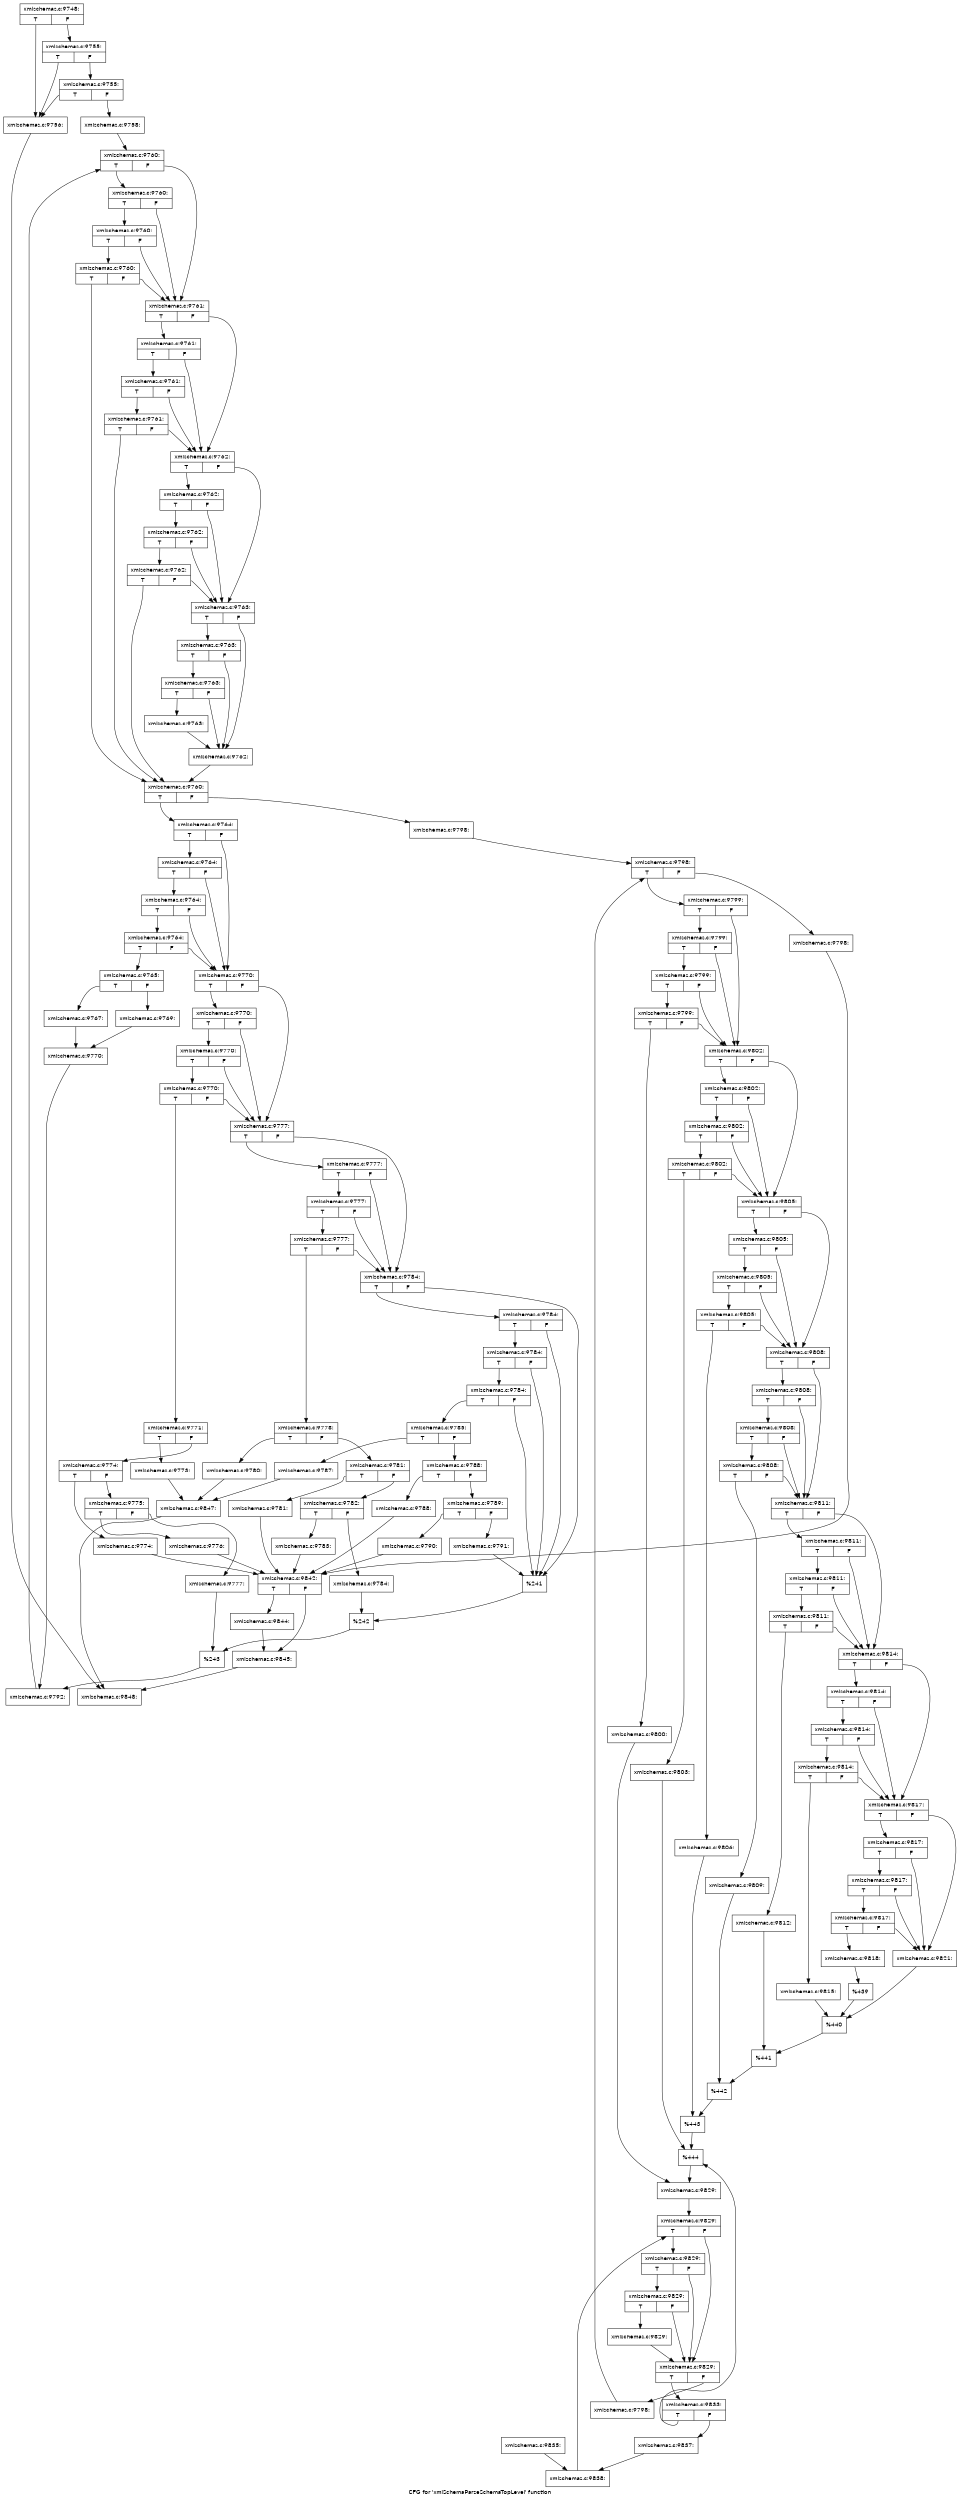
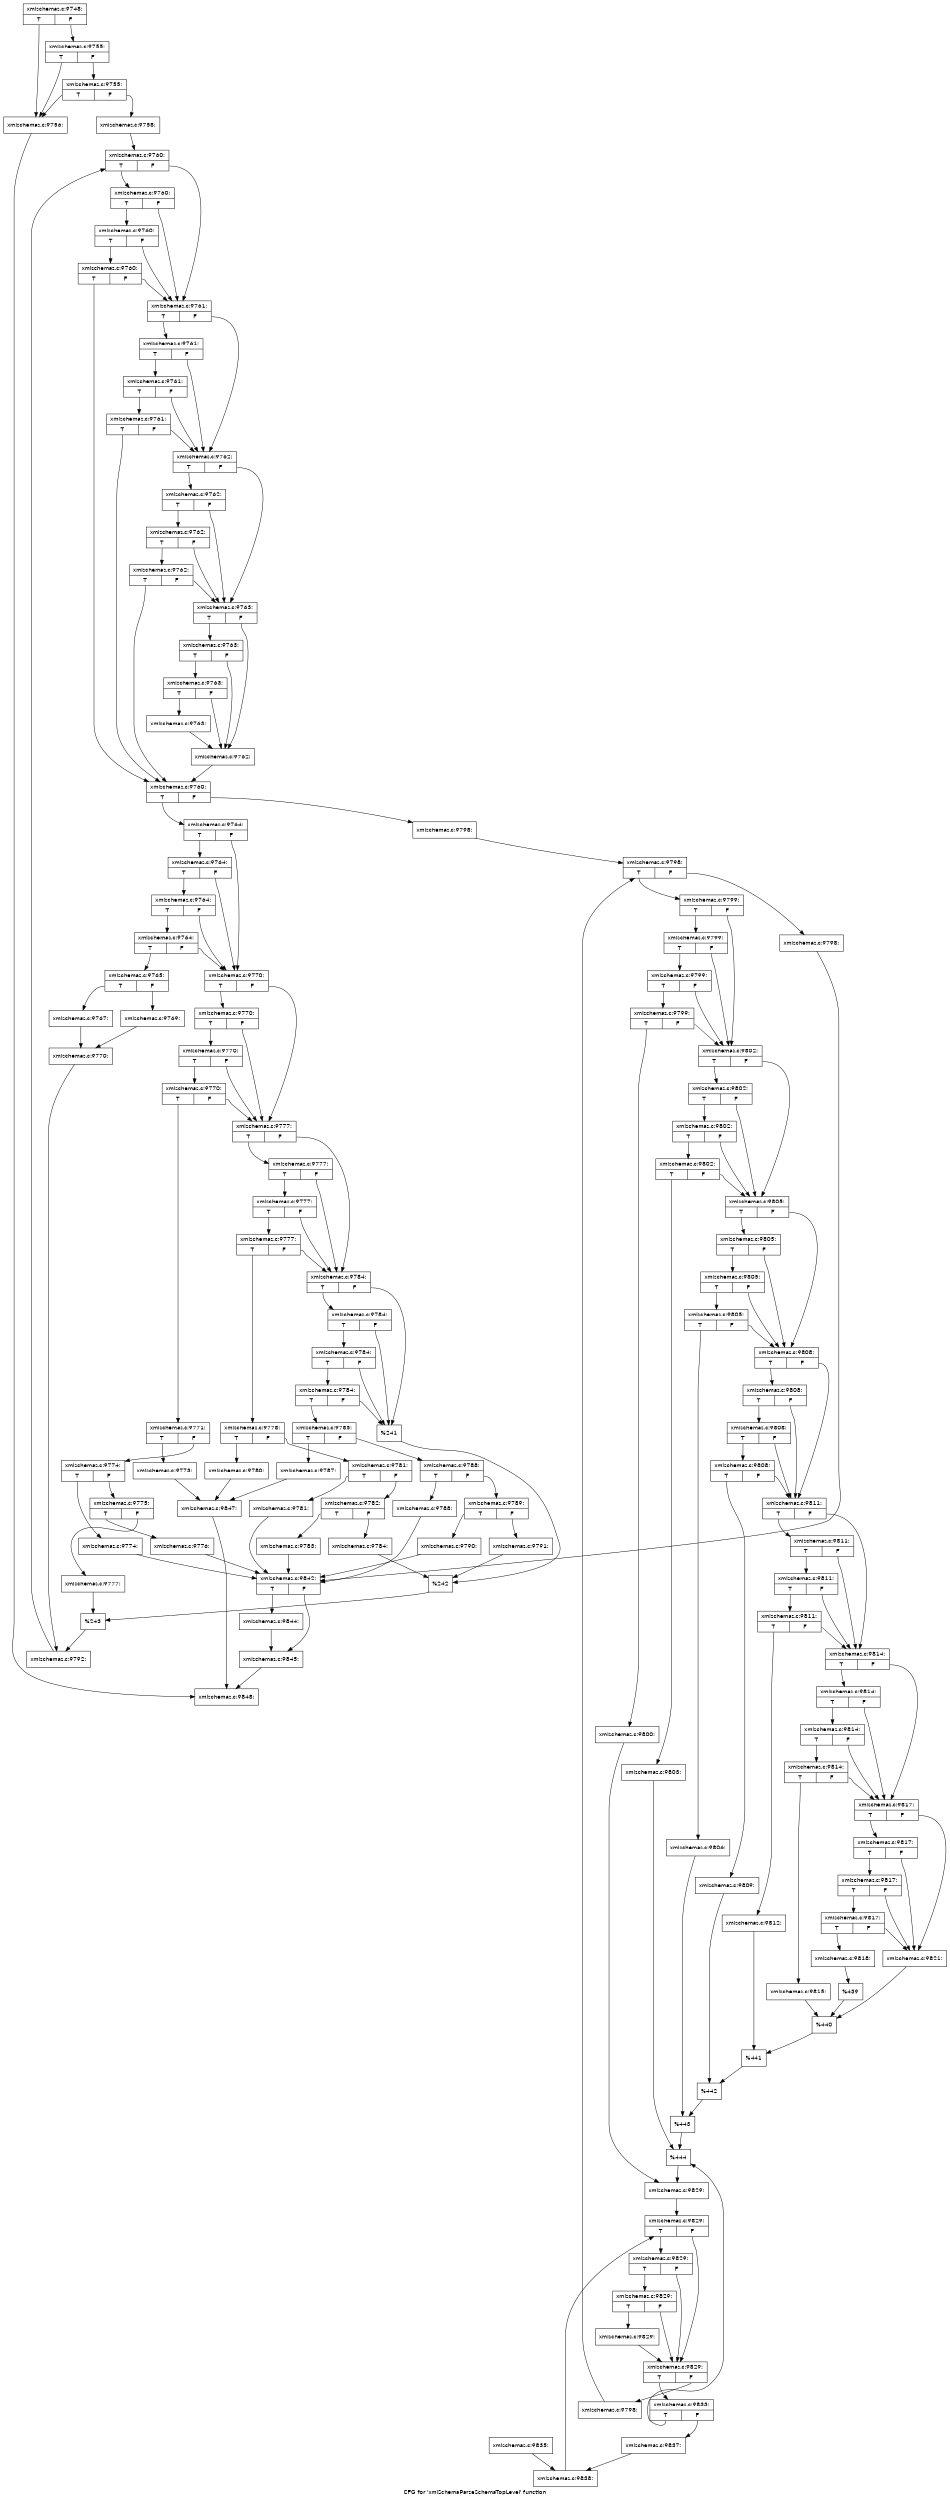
edge "xmlschemas.c:9791:" -> "%241": now "xmlschemas.c:9791:" -> "%242"
